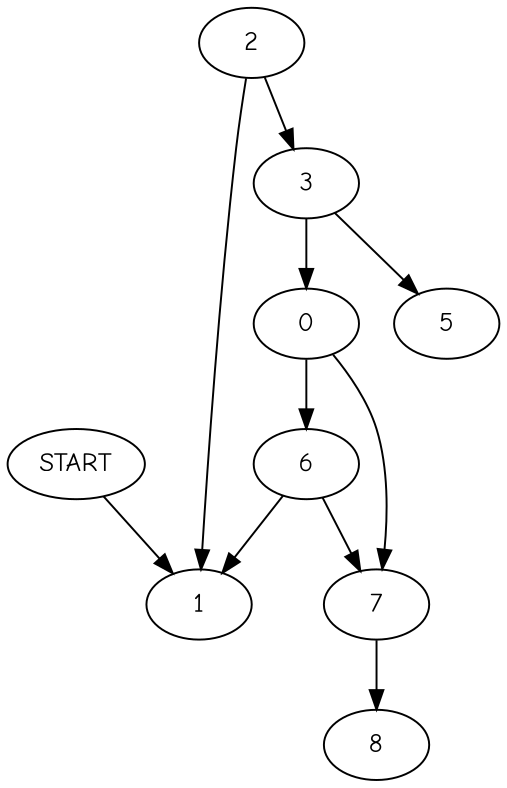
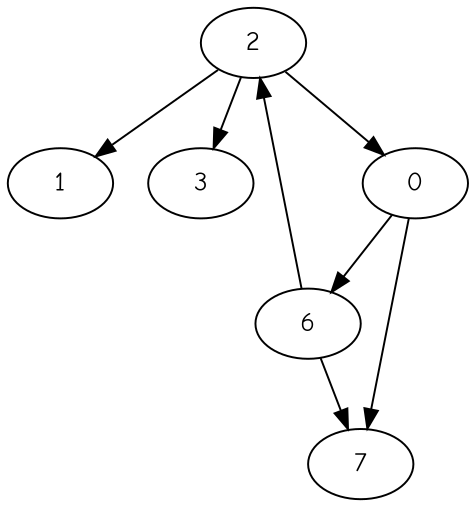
edge "3" -> "0": now "2" -> "0"
node "5": removed
node "START": removed
edge "6" -> "1": now "6" -> "2"
node "8": removed
